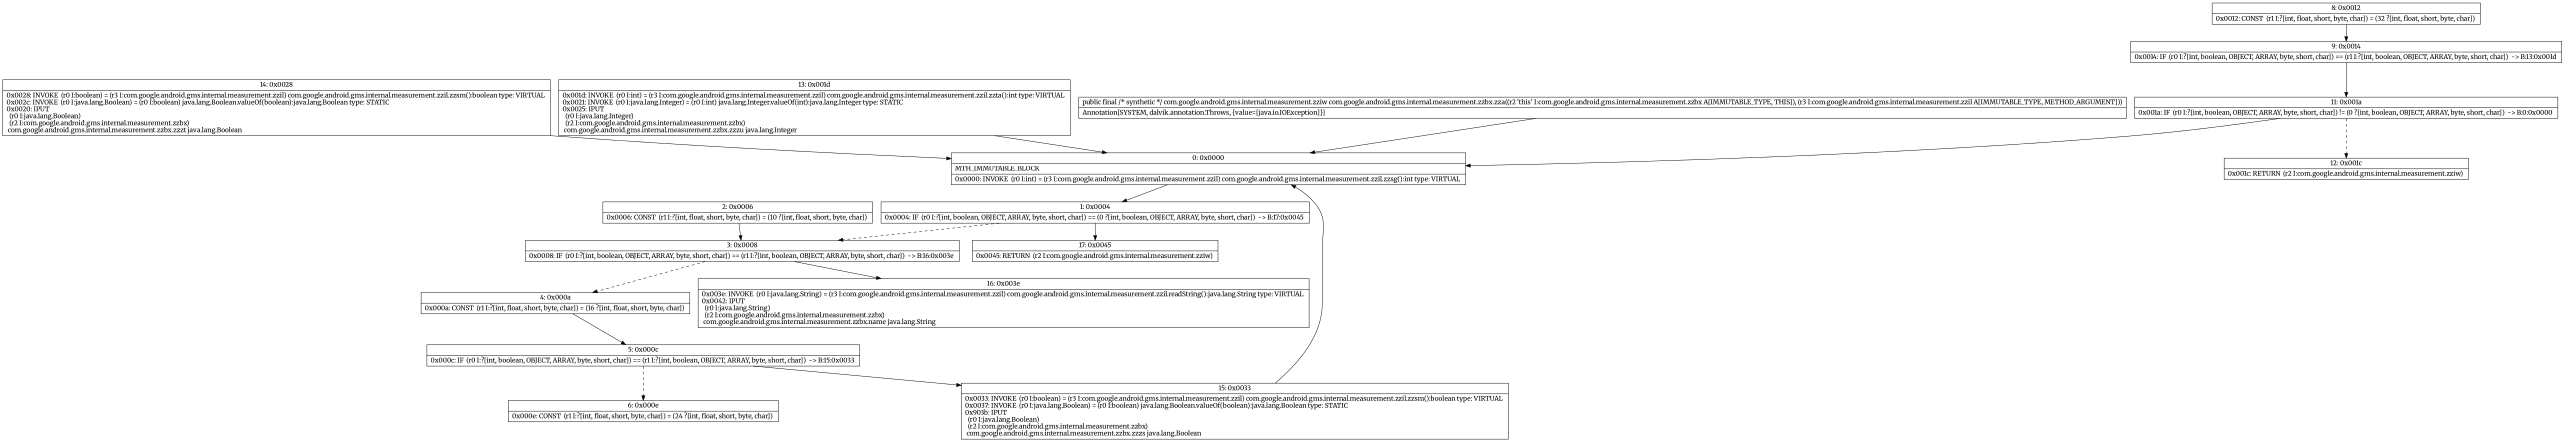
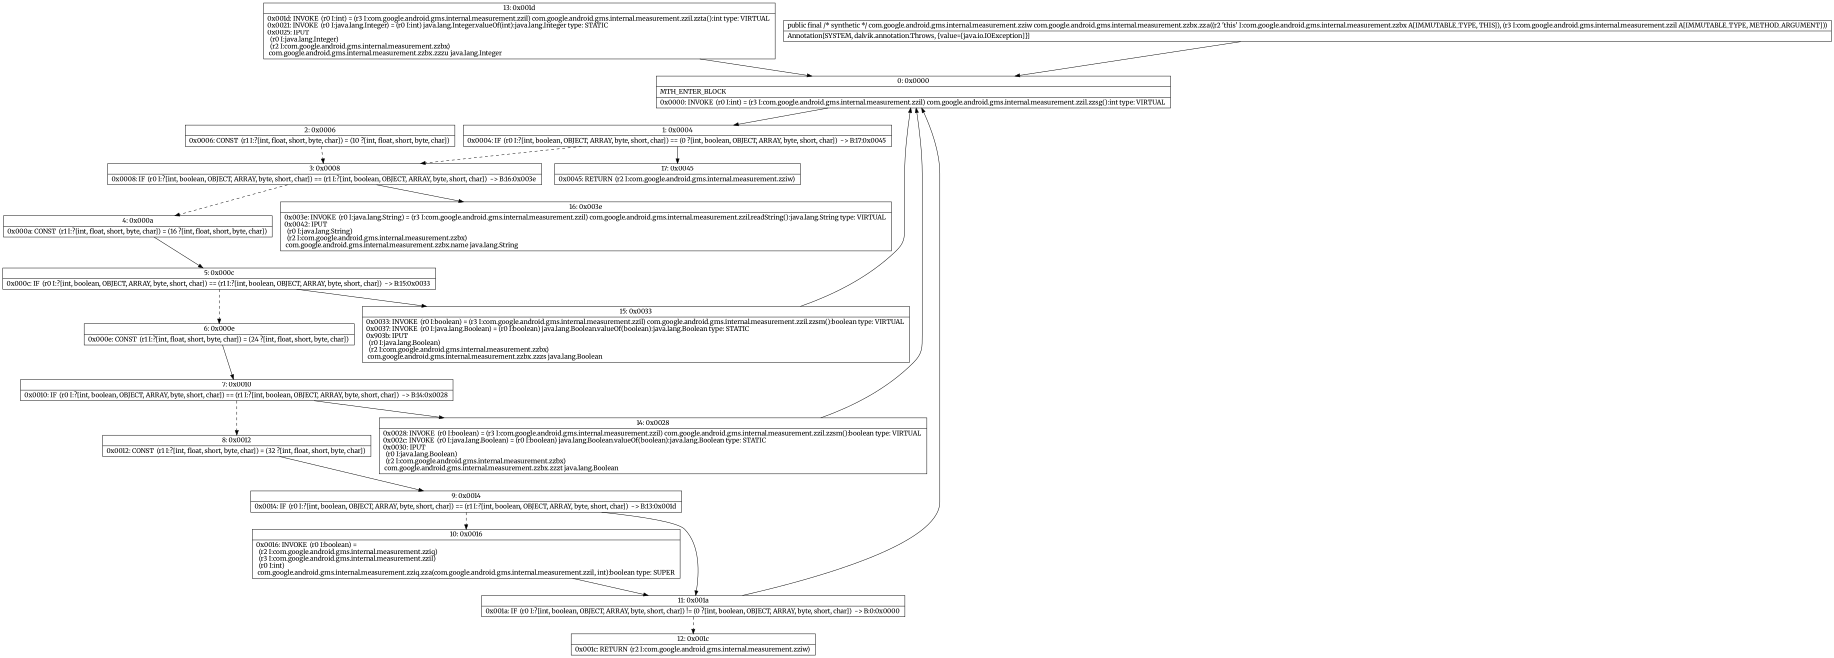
node "14: 0x0028": text "0x0020: IPUT" -> "0x0030: IPUT"
node "0: 0x0000": text "MTH_IMMUTABLE_BLOCK" -> "MTH_ENTER_BLOCK"
edge "2: 0x0006" -> "3: 0x0008": style solid -> dashed
node "7: 0x0010": added
node "10: 0x0016": added
